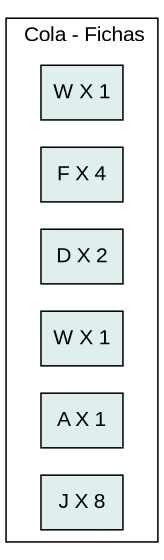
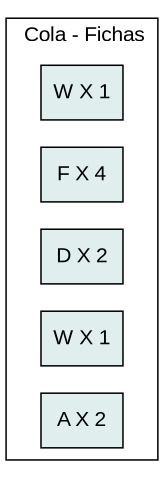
node "A X 1": label "A X 1" -> "A X 2"
node "J X 8": removed
